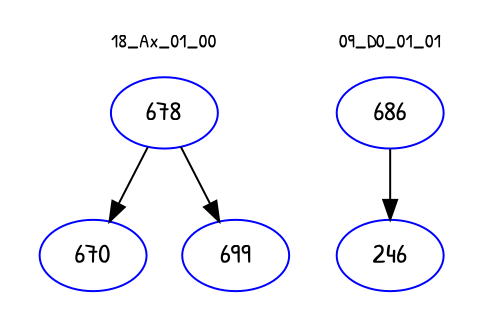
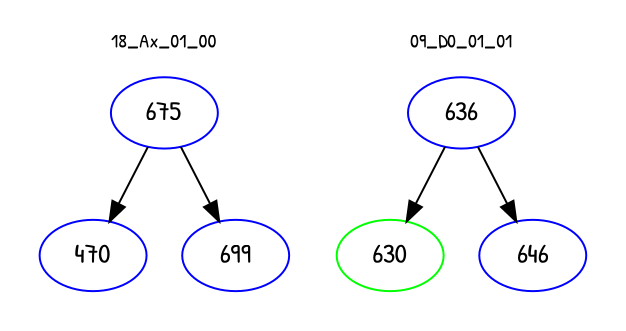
node "678": label "678" -> "675"
node "686": label "686" -> "636"
node "670": label "670" -> "470"
node "246": label "246" -> "646"
node "630": added
